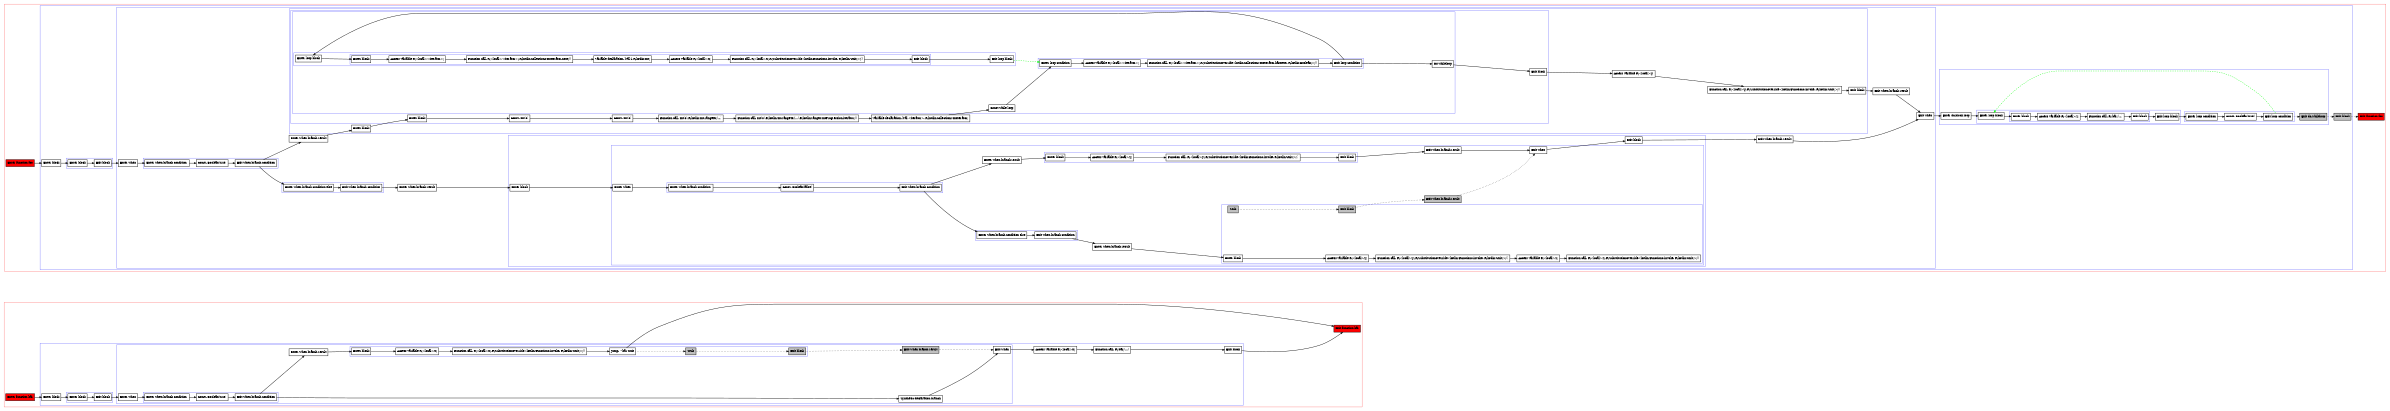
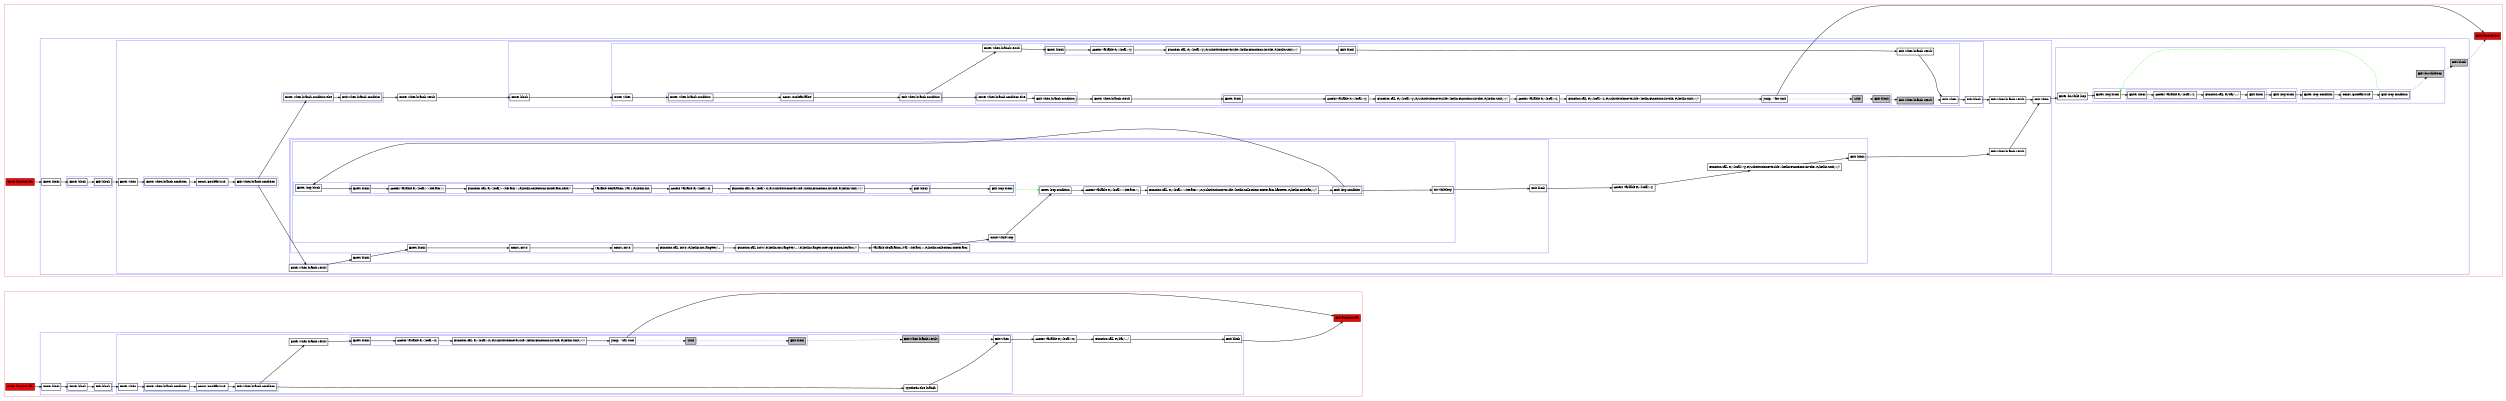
node "Jump: ^foo Unit": added
node "Enter do-block loop": label "Enter do-block loop" -> "Enter do-while loop"
node "Synthetic declaration branch": label "Synthetic declaration branch" -> "Synthetic else branch"
